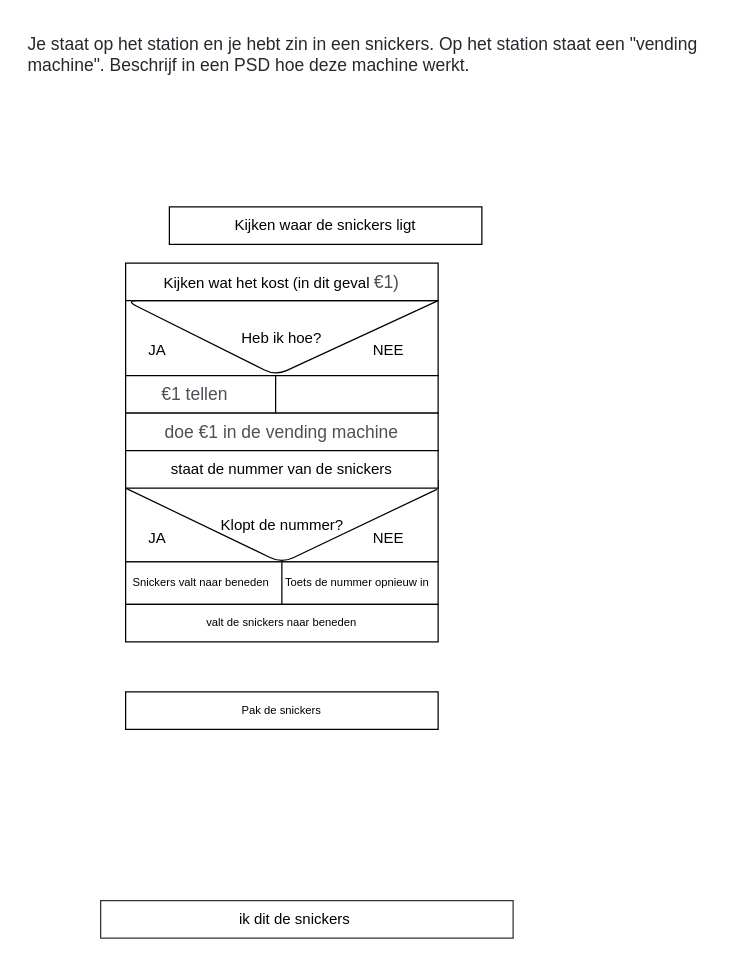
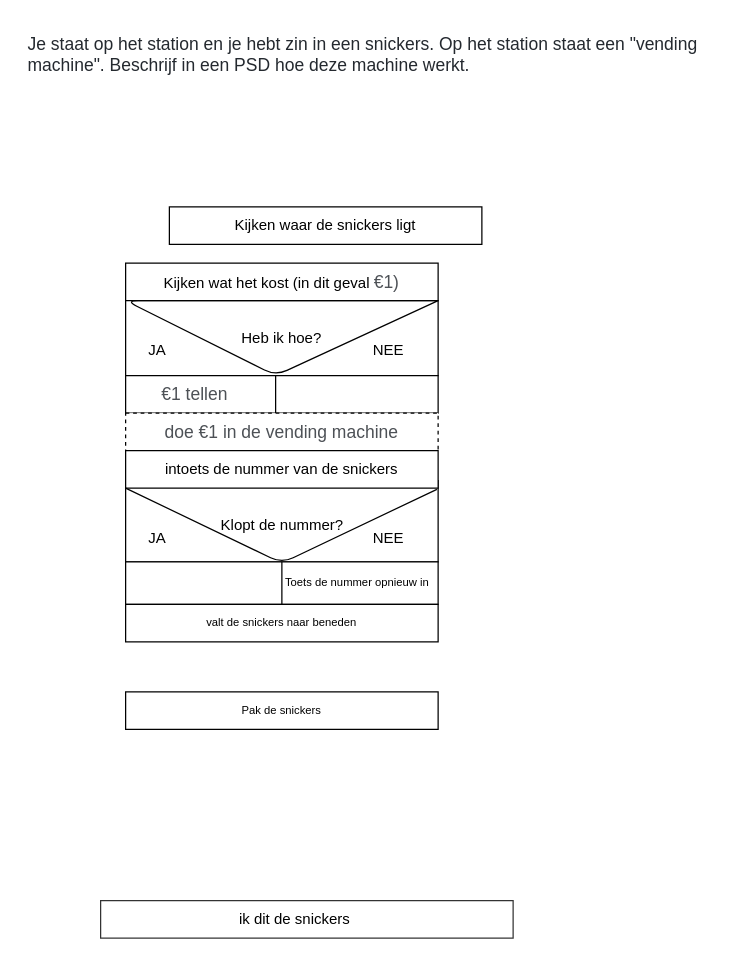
node "doe €1 in de vending machine": style solid -> dashed
node "staat de nummer van de snickers": label "staat de nummer van de snickers" -> "intoets de nummer van de snickers"
node "Snickers valt naar beneden": removed
